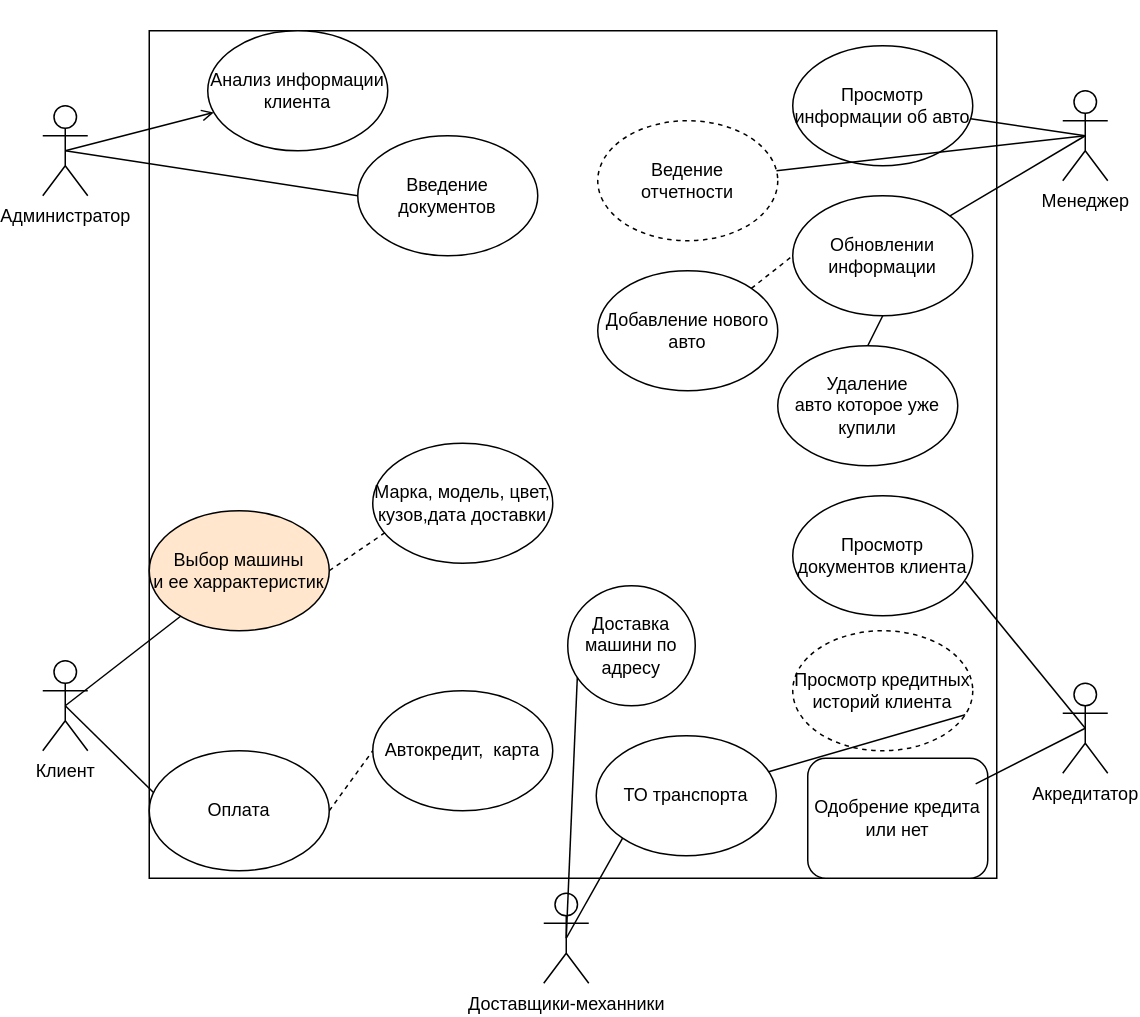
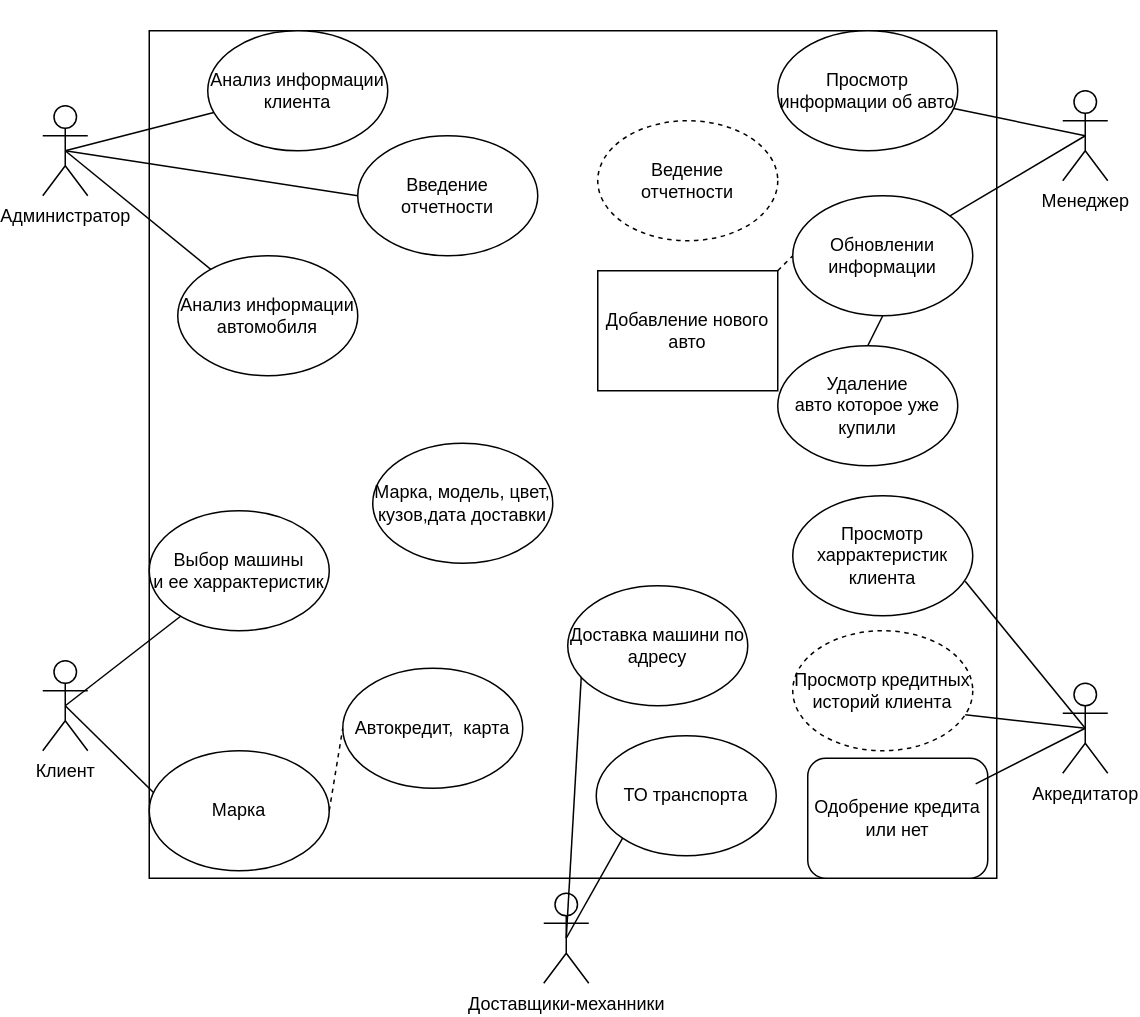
node "Просмотр информации об авто": moved (883, 106) -> (868, 91)
edge "Администратор" -> "Анализ информации клиента": arrowhead open -> none
edge "Менеджер" -- "Ведение отчетности": removed
node "Введение документов": label "Введение документов" -> "Введение отчетности"
edge "Администратор" -- "Анализ информации автомобиля": added
node "Анализ информации автомобиля": added
node "Добавление нового авто": shape ellipse -> rectangle
edge "Марка, модель, цвет, кузов,дата доставки" -- "Выбор машины и ее харрактеристик": removed
node "Просмотр документов клиента": label "Просмотр документов клиента" -> "Просмотр харрактеристик клиента"
node "Выбор машины и ее харрактеристик": fillcolor #ffe6cc -> #ffffff
node "Доставка машини по адресу": size 128x120 -> 180x120
edge "Просмотр кредитных историй клиента" -- "ТО транспорта": now "Просмотр кредитных историй клиента" -- "Акредитатор"
node "Автокредит, карта": moved (463, 751) -> (433, 728)
node "Оплата": label "Оплата" -> "Марка"
